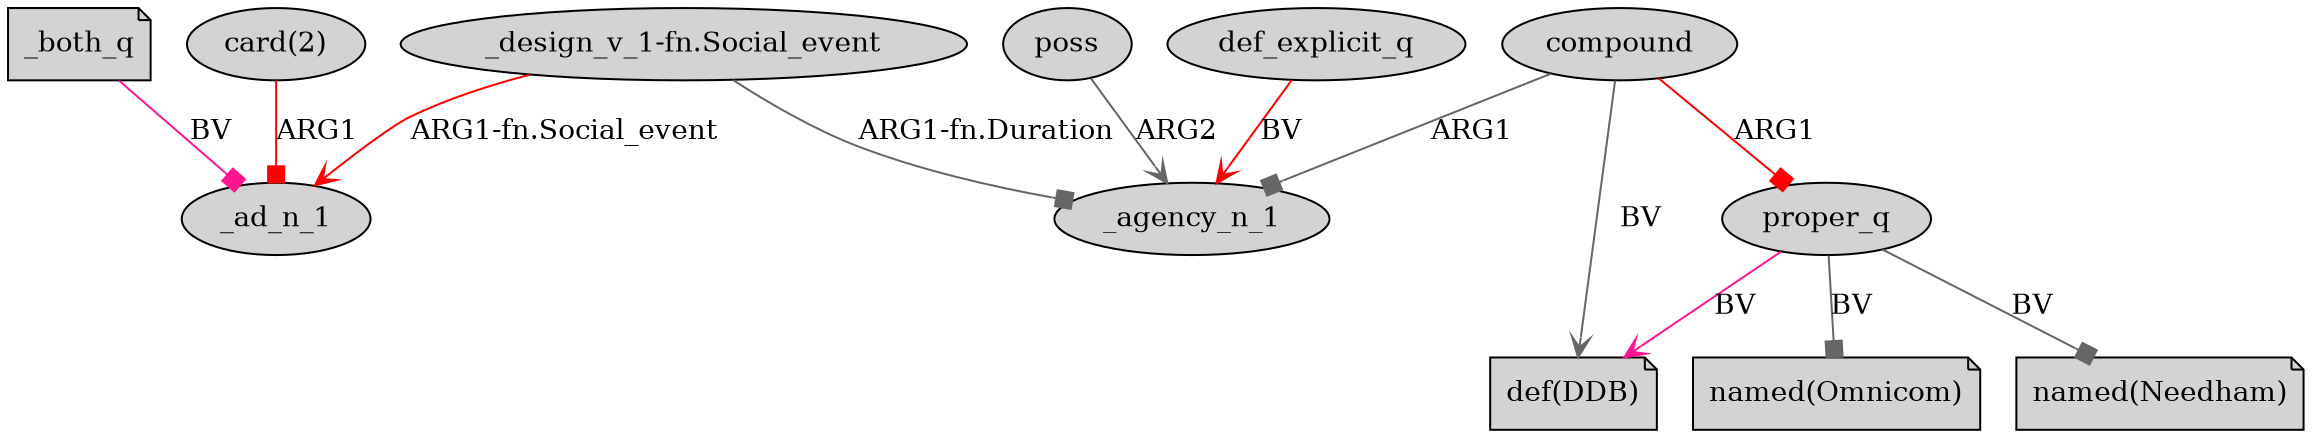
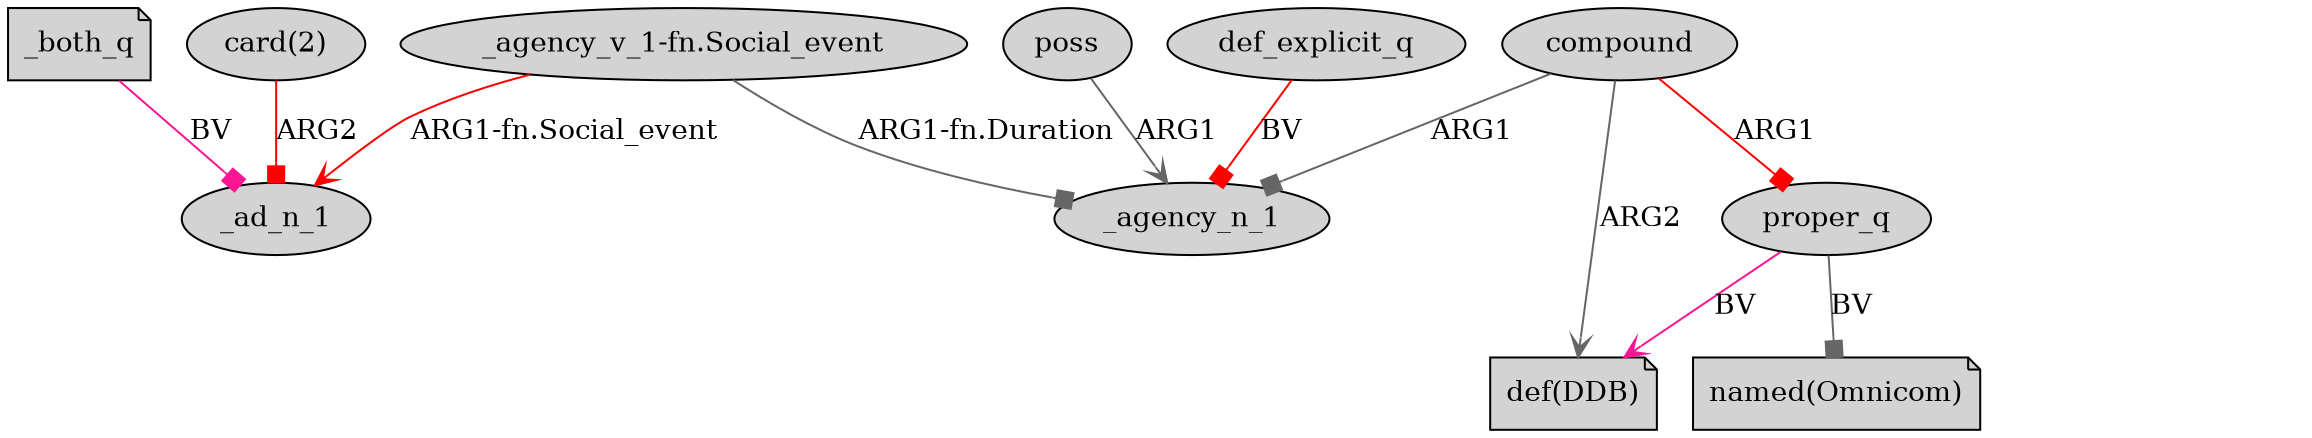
node "_design_v_1-fn.Social_event": label "_design_v_1-fn.Social_event" -> "_agency_v_1-fn.Social_event"
edge "def_explicit_q" -> "_agency_n_1": arrowhead vee -> box
edge "card(2)" -> "_ad_n_1": label "ARG1" -> "ARG2"
edge "poss" -> "_agency_n_1": label "ARG2" -> "ARG1"
edge "compound" -> "def(DDB)": label "BV" -> "ARG2"
node "named(Needham)": removed
